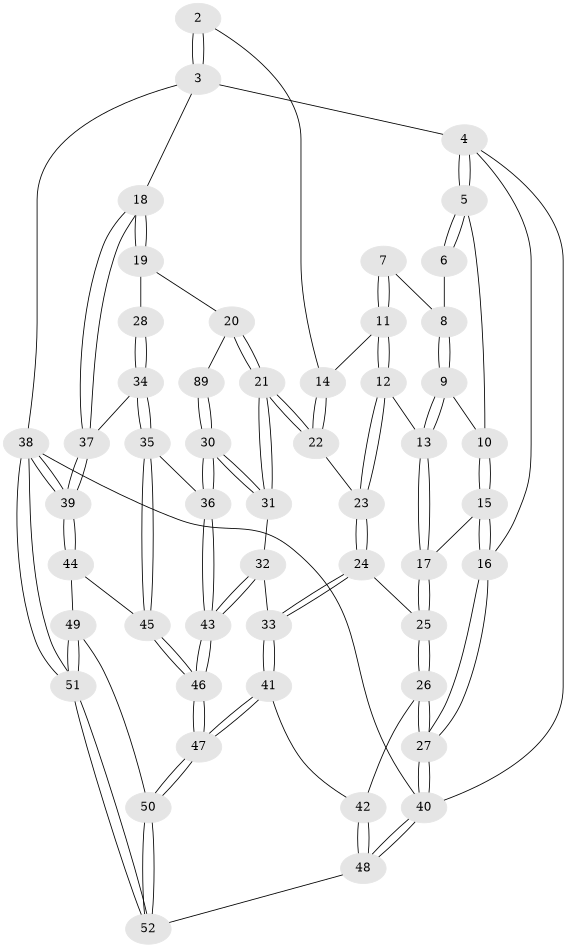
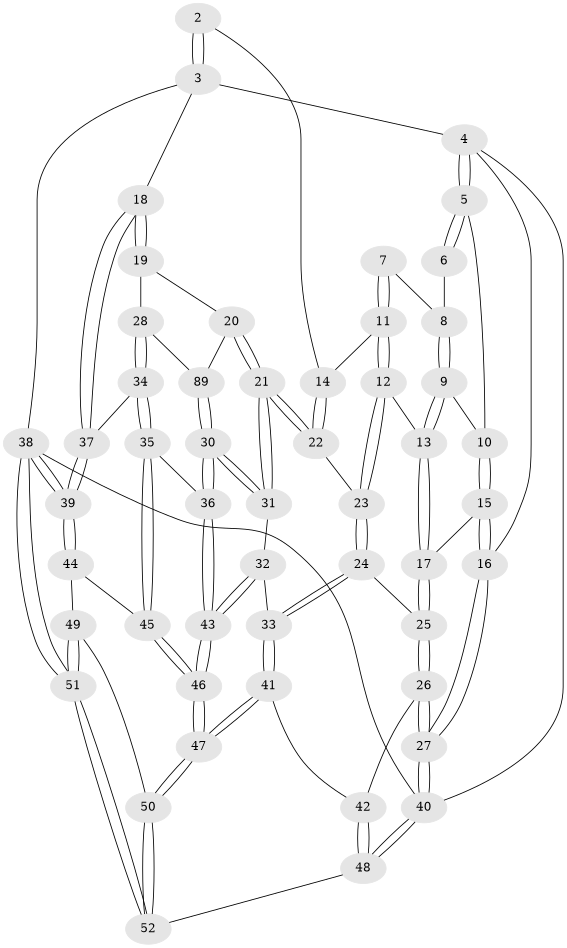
edge "28" -- "89": added
